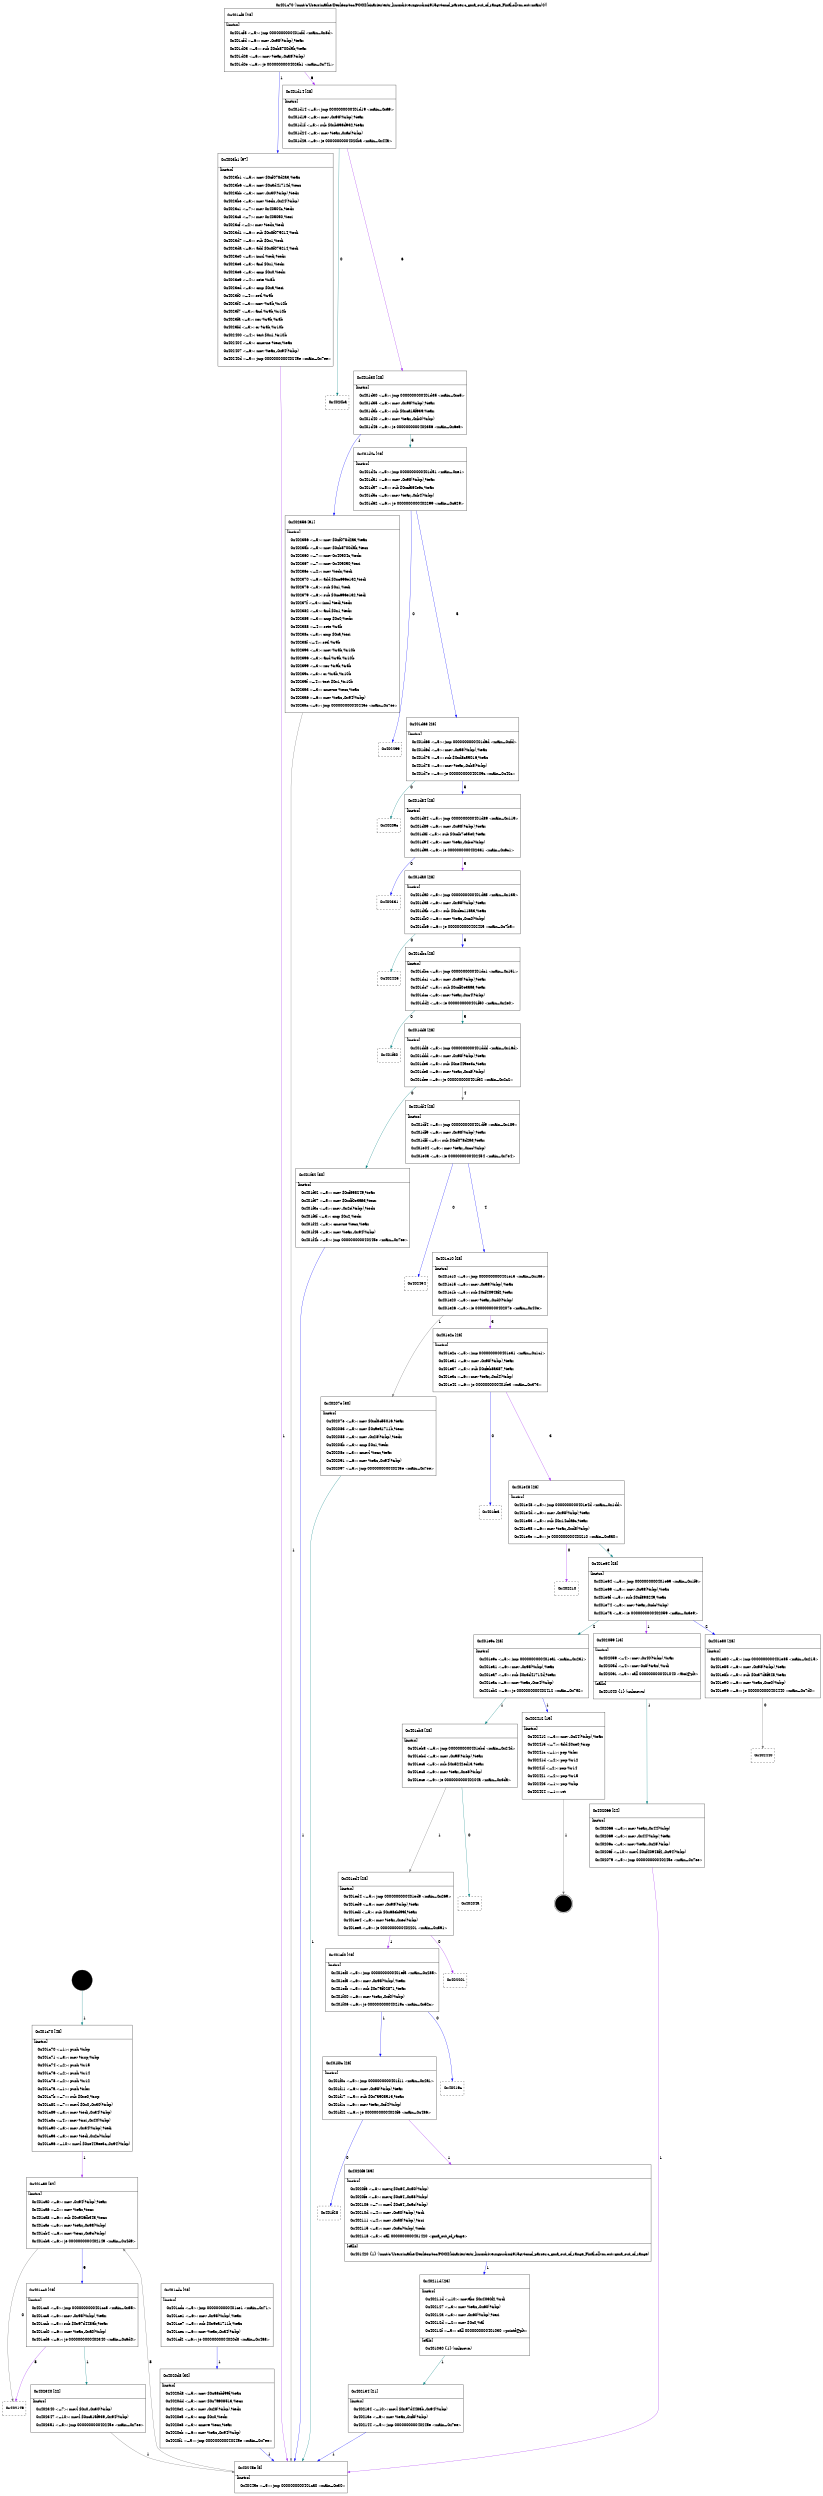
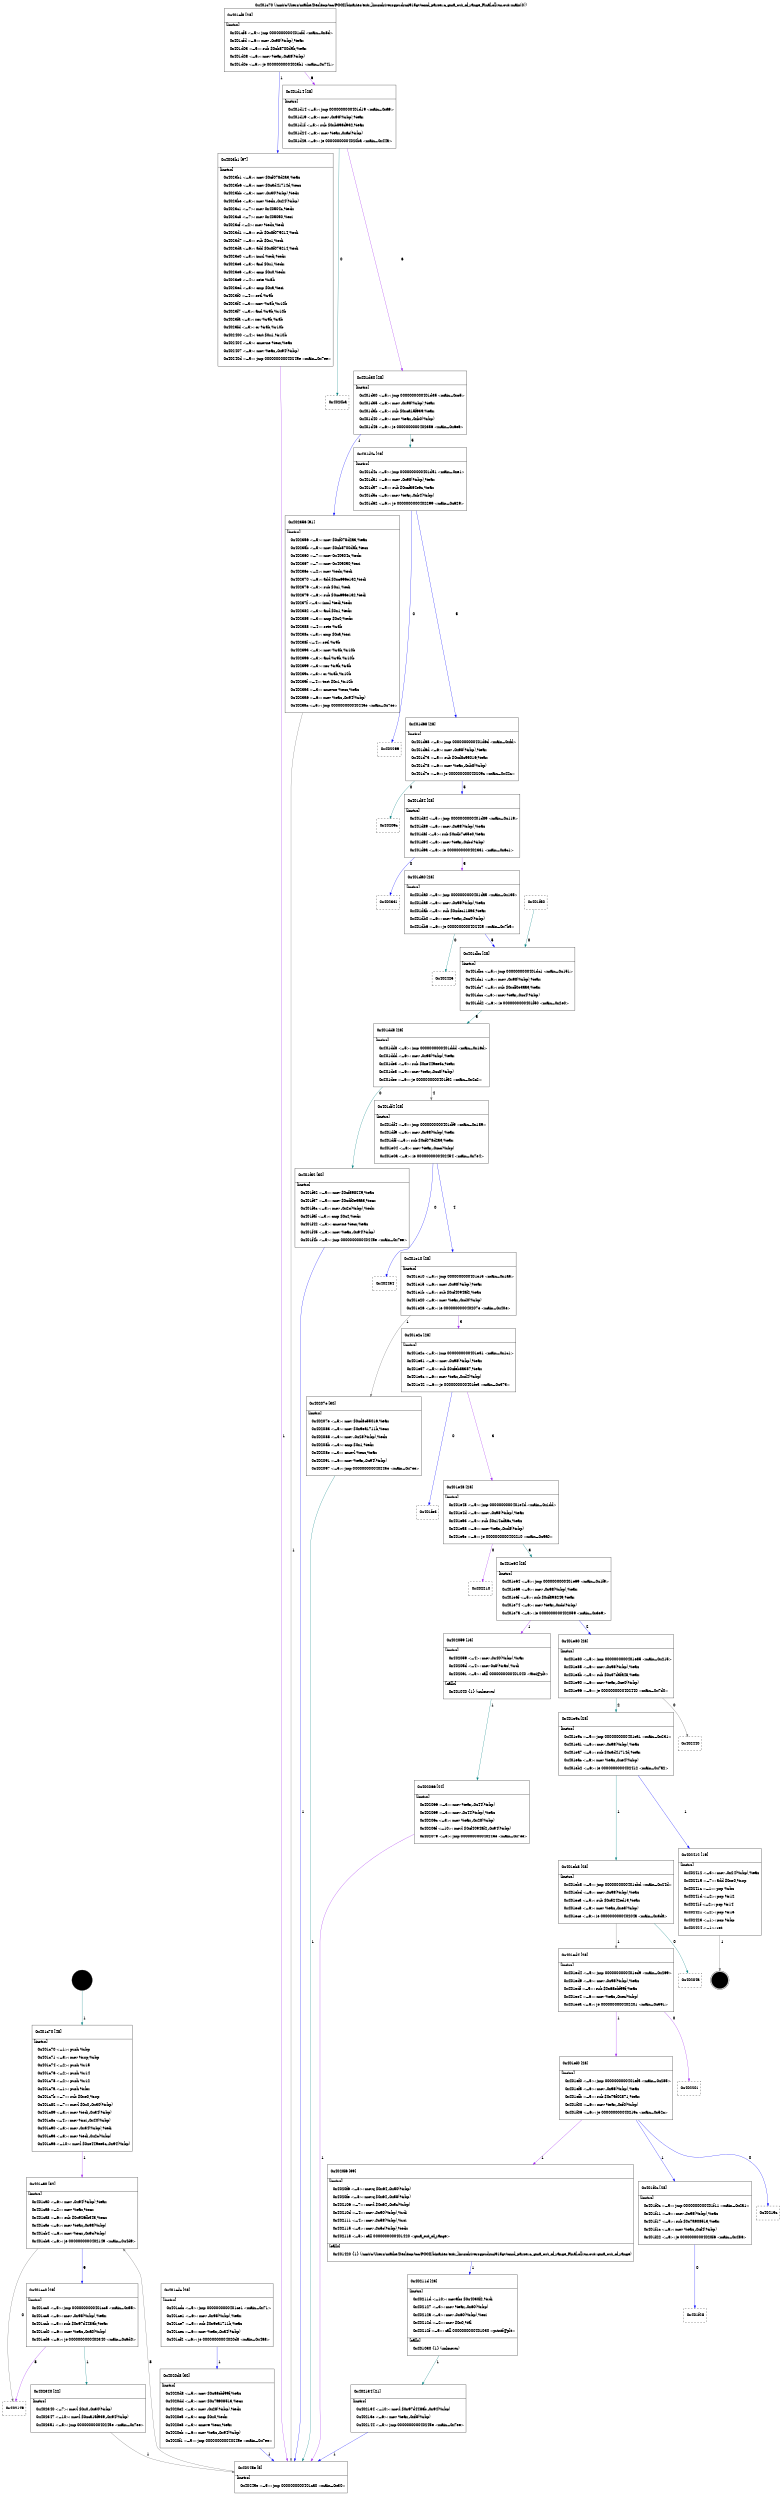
edge "0x401dbc [28]" -> "0x401f50": reversed
edge "0x401e64 [28]" -> "0x401e9c [28]": now "0x401e80 [28]" -> "0x401e9c [28]"
edge "0x401f0c [28]" -> "0x4020f6 [39]": now "0x401ef0 [28]" -> "0x4020f6 [39]"
